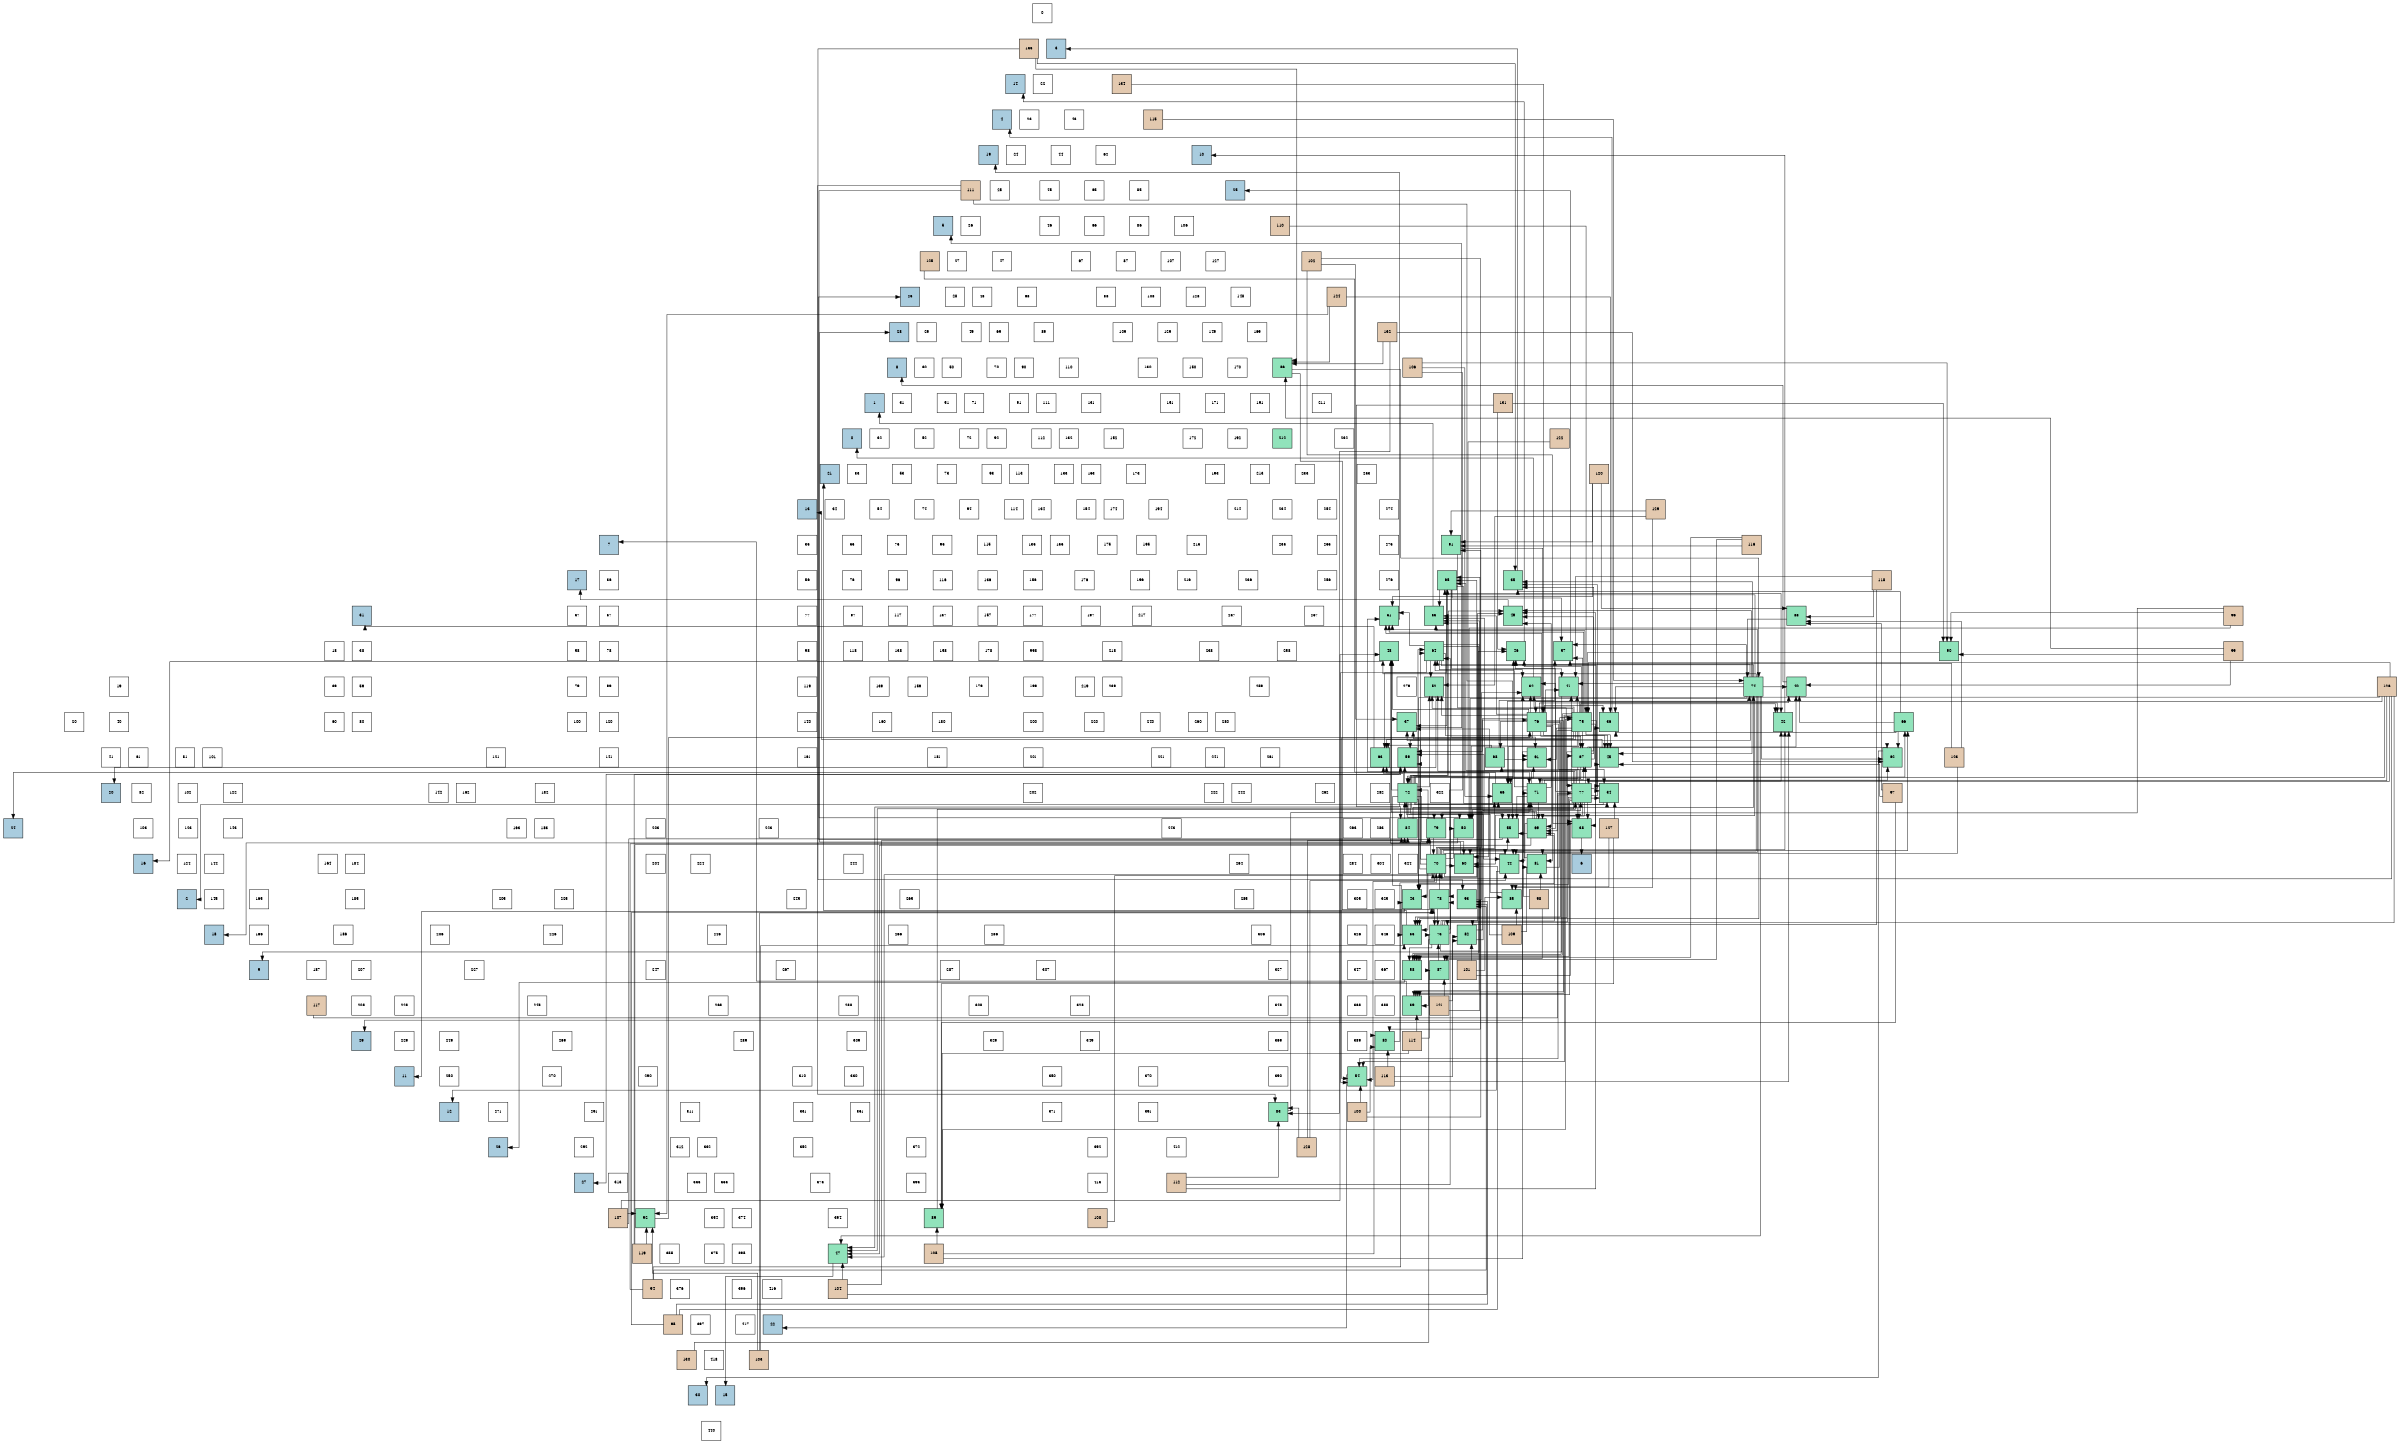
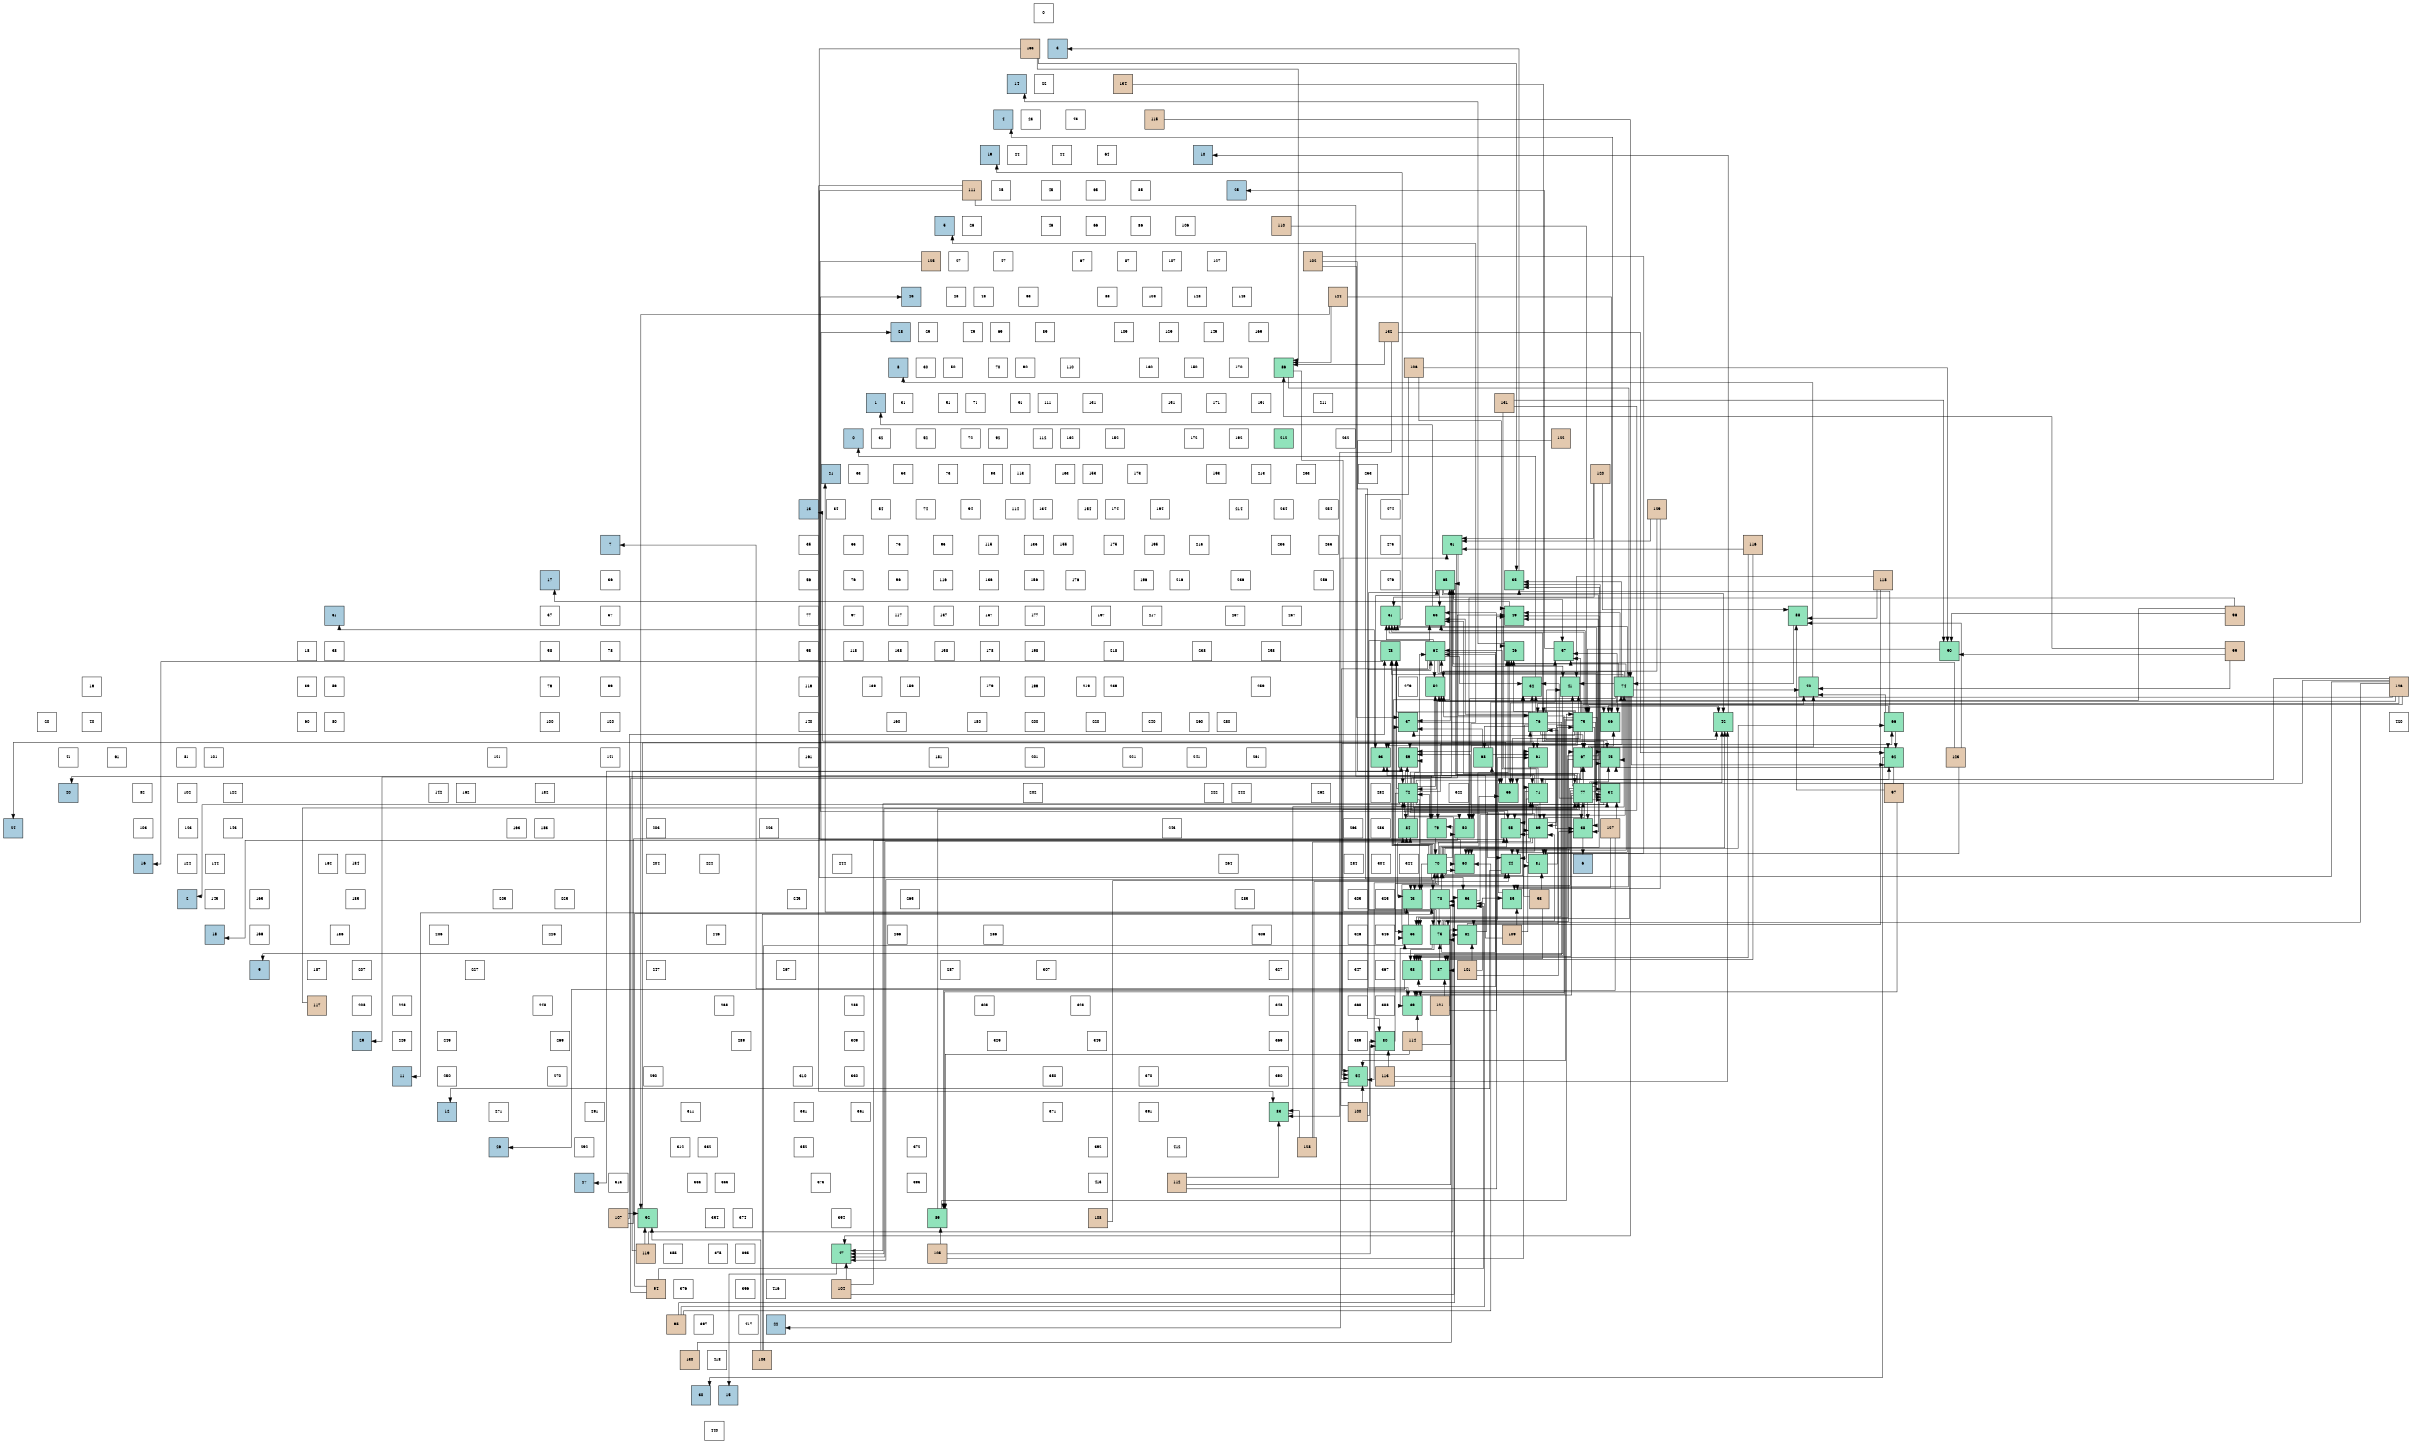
node "998": label "998" -> "198"
node "420": added
